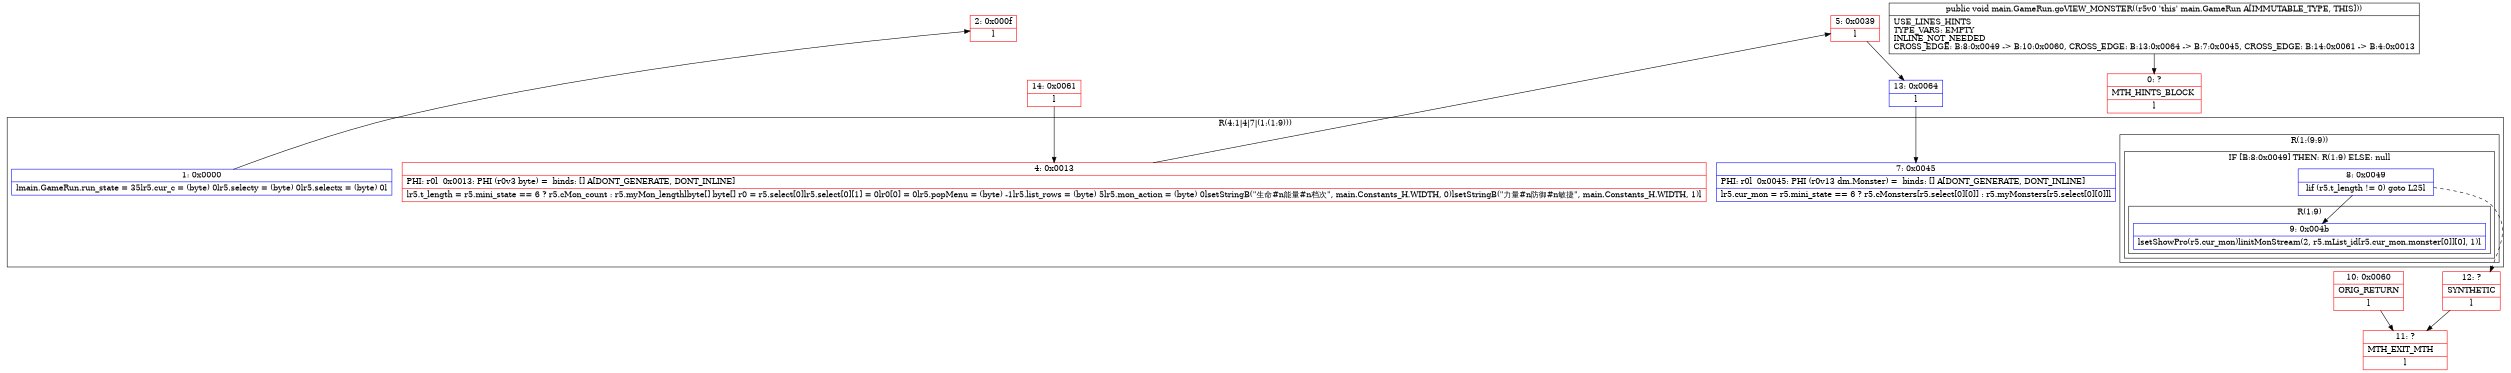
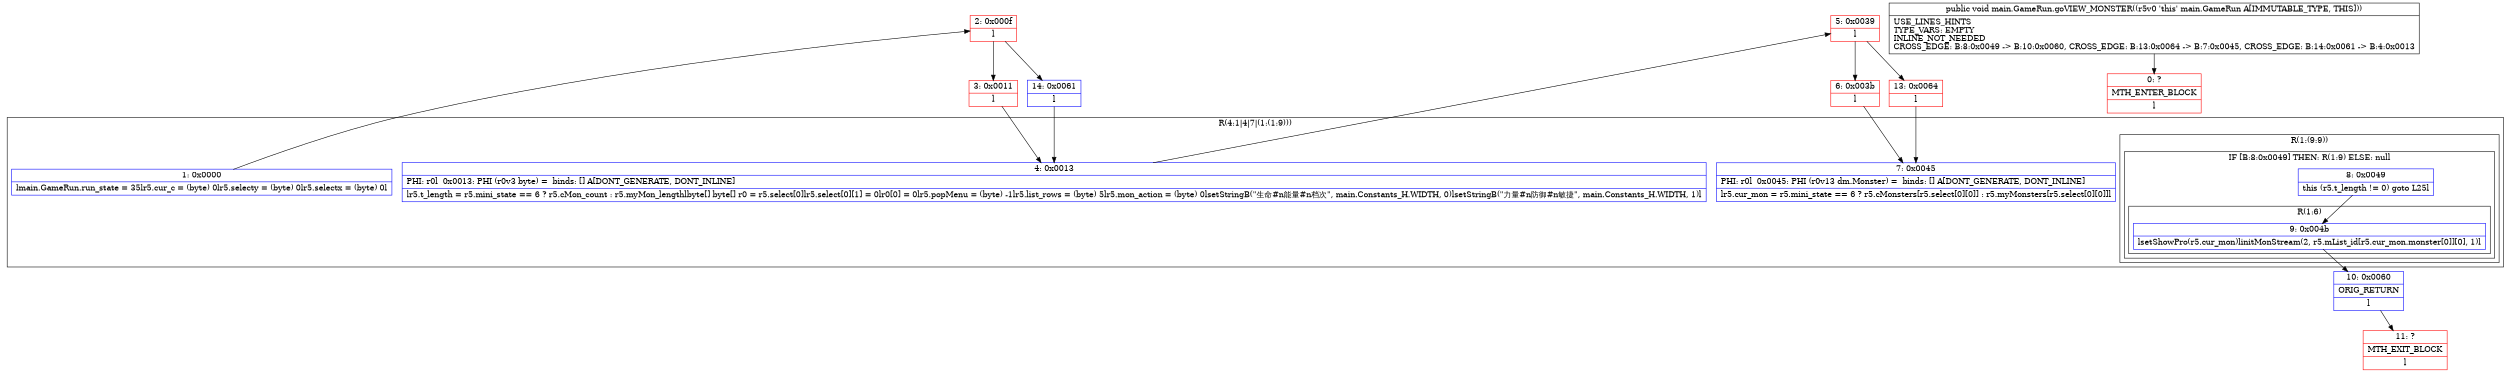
edge "2: 0x000f" -> "14: 0x0061": added
node "3: 0x0011": added
node "14: 0x0061": color red -> blue
node "6: 0x003b": added
node "13: 0x0064": color blue -> red
node "0: ?": text "MTH_HINTS_BLOCK" -> "MTH_ENTER_BLOCK"
node "4: 0x0013": color red -> blue
node "8: 0x0049": text "lif (r5.t_length != 0) goto L25l" -> "this (r5.t_length != 0) goto L25l"
cluster "R(1:9)": label "R(1:9)" -> "R(1:6)"
edge "9: 0x004b" -> "10: 0x0060": added
node "10: 0x0060": color red -> blue
node "12: ?": removed
node "11: ?": text "MTH_EXIT_MTH" -> "MTH_EXIT_BLOCK"
